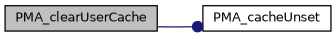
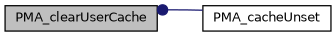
edge "PMA_clearUserCache" -> "PMA_cacheUnset": reversed
